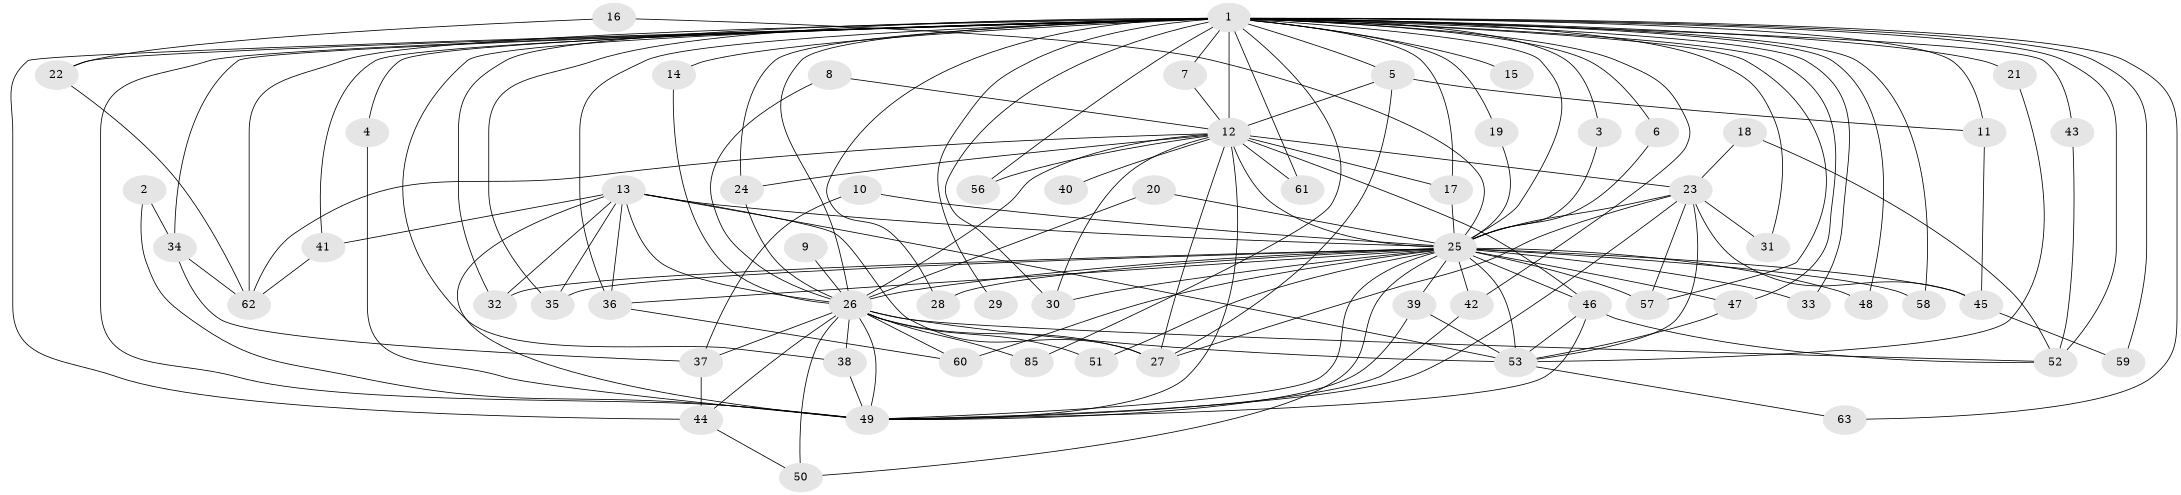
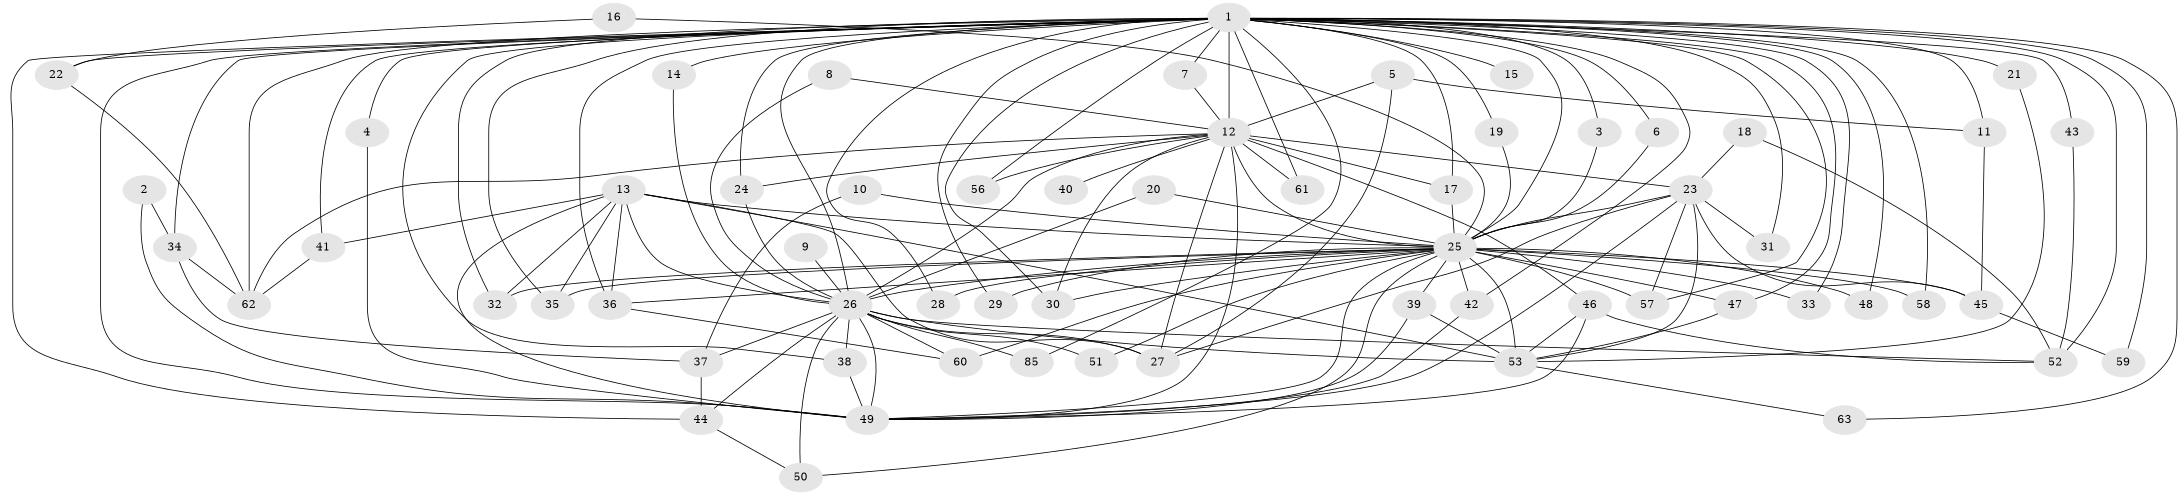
edge "1" -- "5": removed
edge "25" -- "46": now "25" -- "29"
